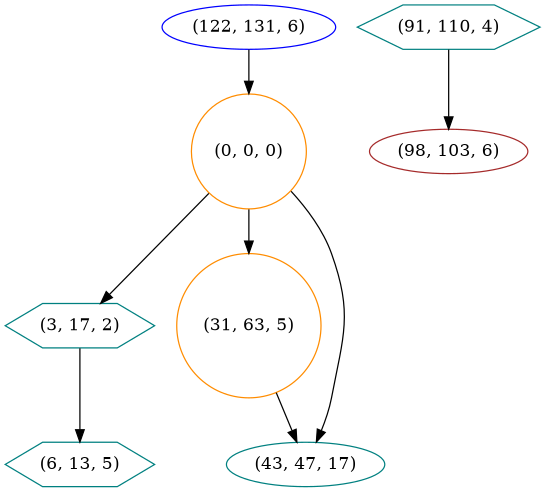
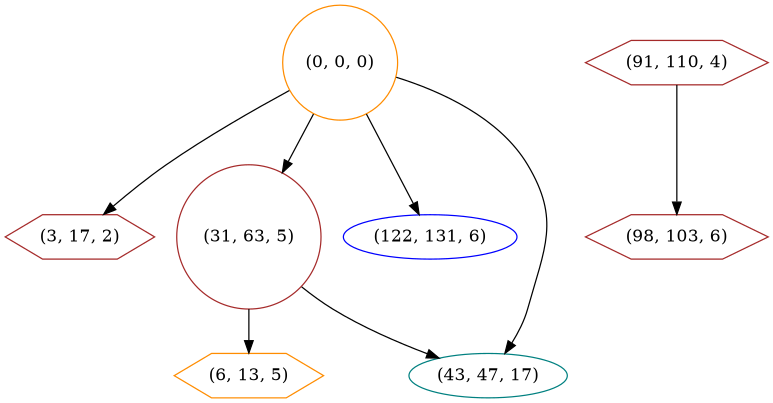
node "(91, 110, 4)": color teal -> brown
edge "(122, 131, 6)" -> "(0, 0, 0)": reversed
node "(98, 103, 6)": shape ellipse -> hexagon
node "(3, 17, 2)": color teal -> brown
node "(31, 63, 5)": color darkorange -> brown
edge "(3, 17, 2)" -> "(6, 13, 5)": now "(31, 63, 5)" -> "(6, 13, 5)"
node "(6, 13, 5)": color teal -> darkorange
